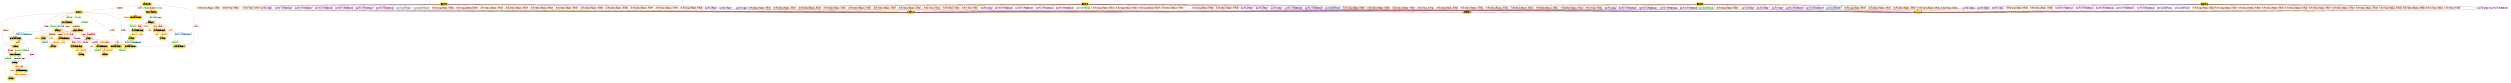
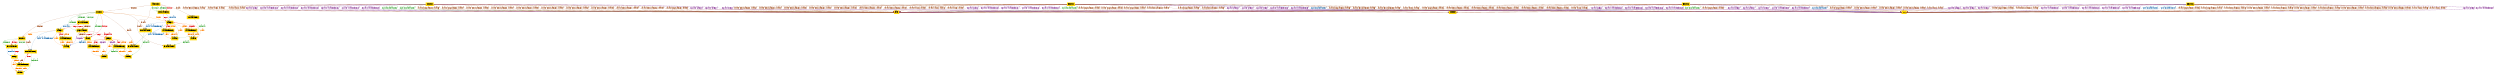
edge "VariableReference4" -> "CallExpr0": label "parent" -> "assignedTo"
edge "AssignStatement" -> "ReturnStatement0": added, label "successor"
edge "FormalParameter3" -> "Function0": reversed
edge "Variable2" -> "FormalParameter1": now "CallExpr0" -> "FormalParameter1"
